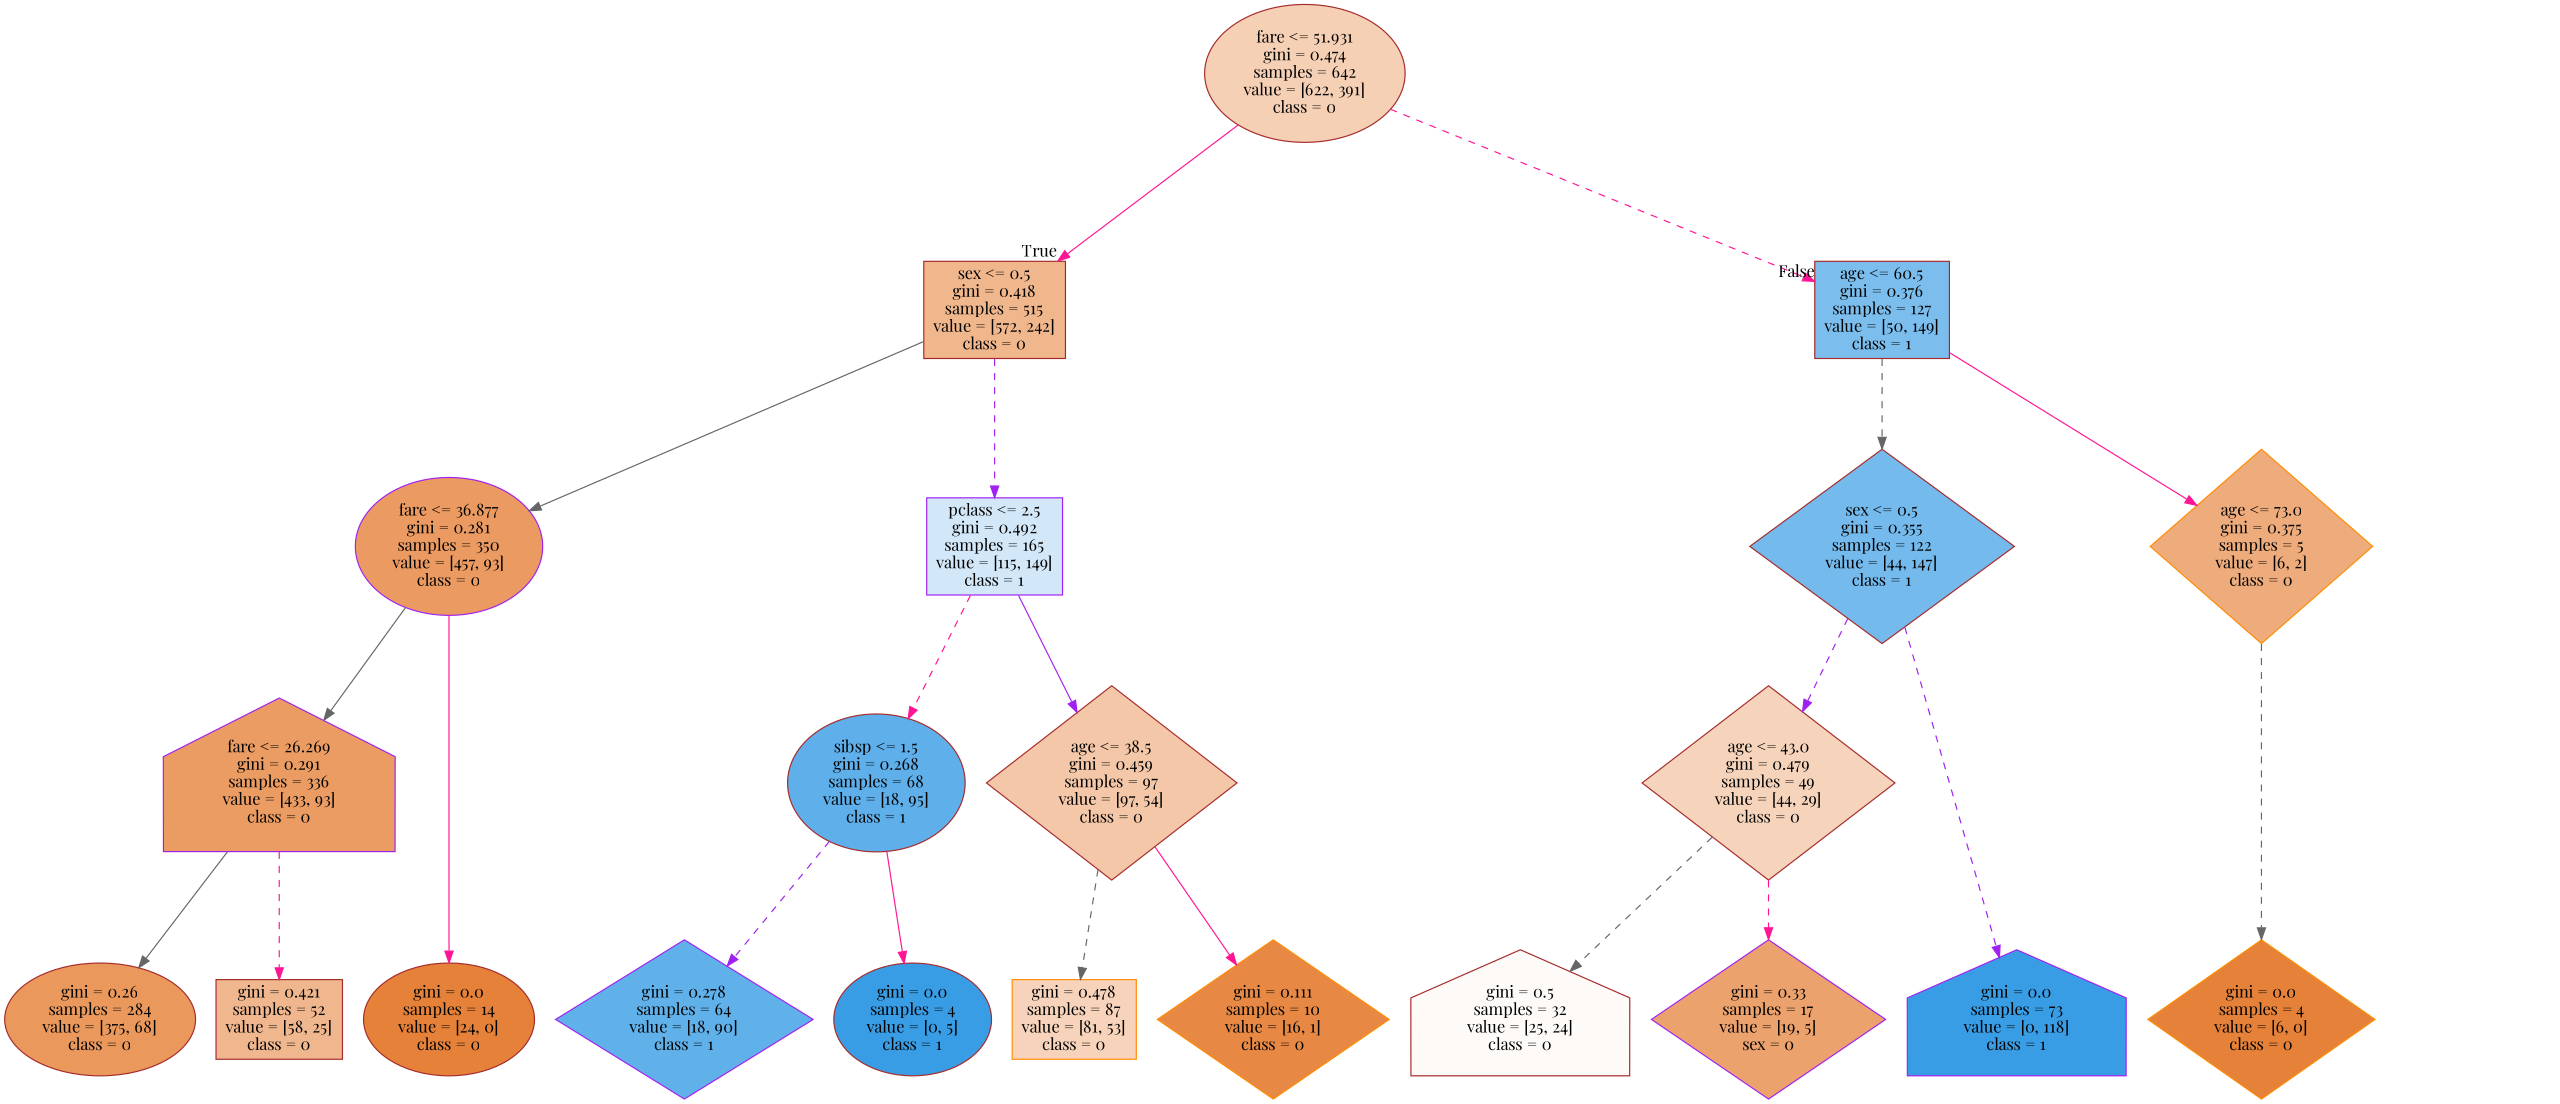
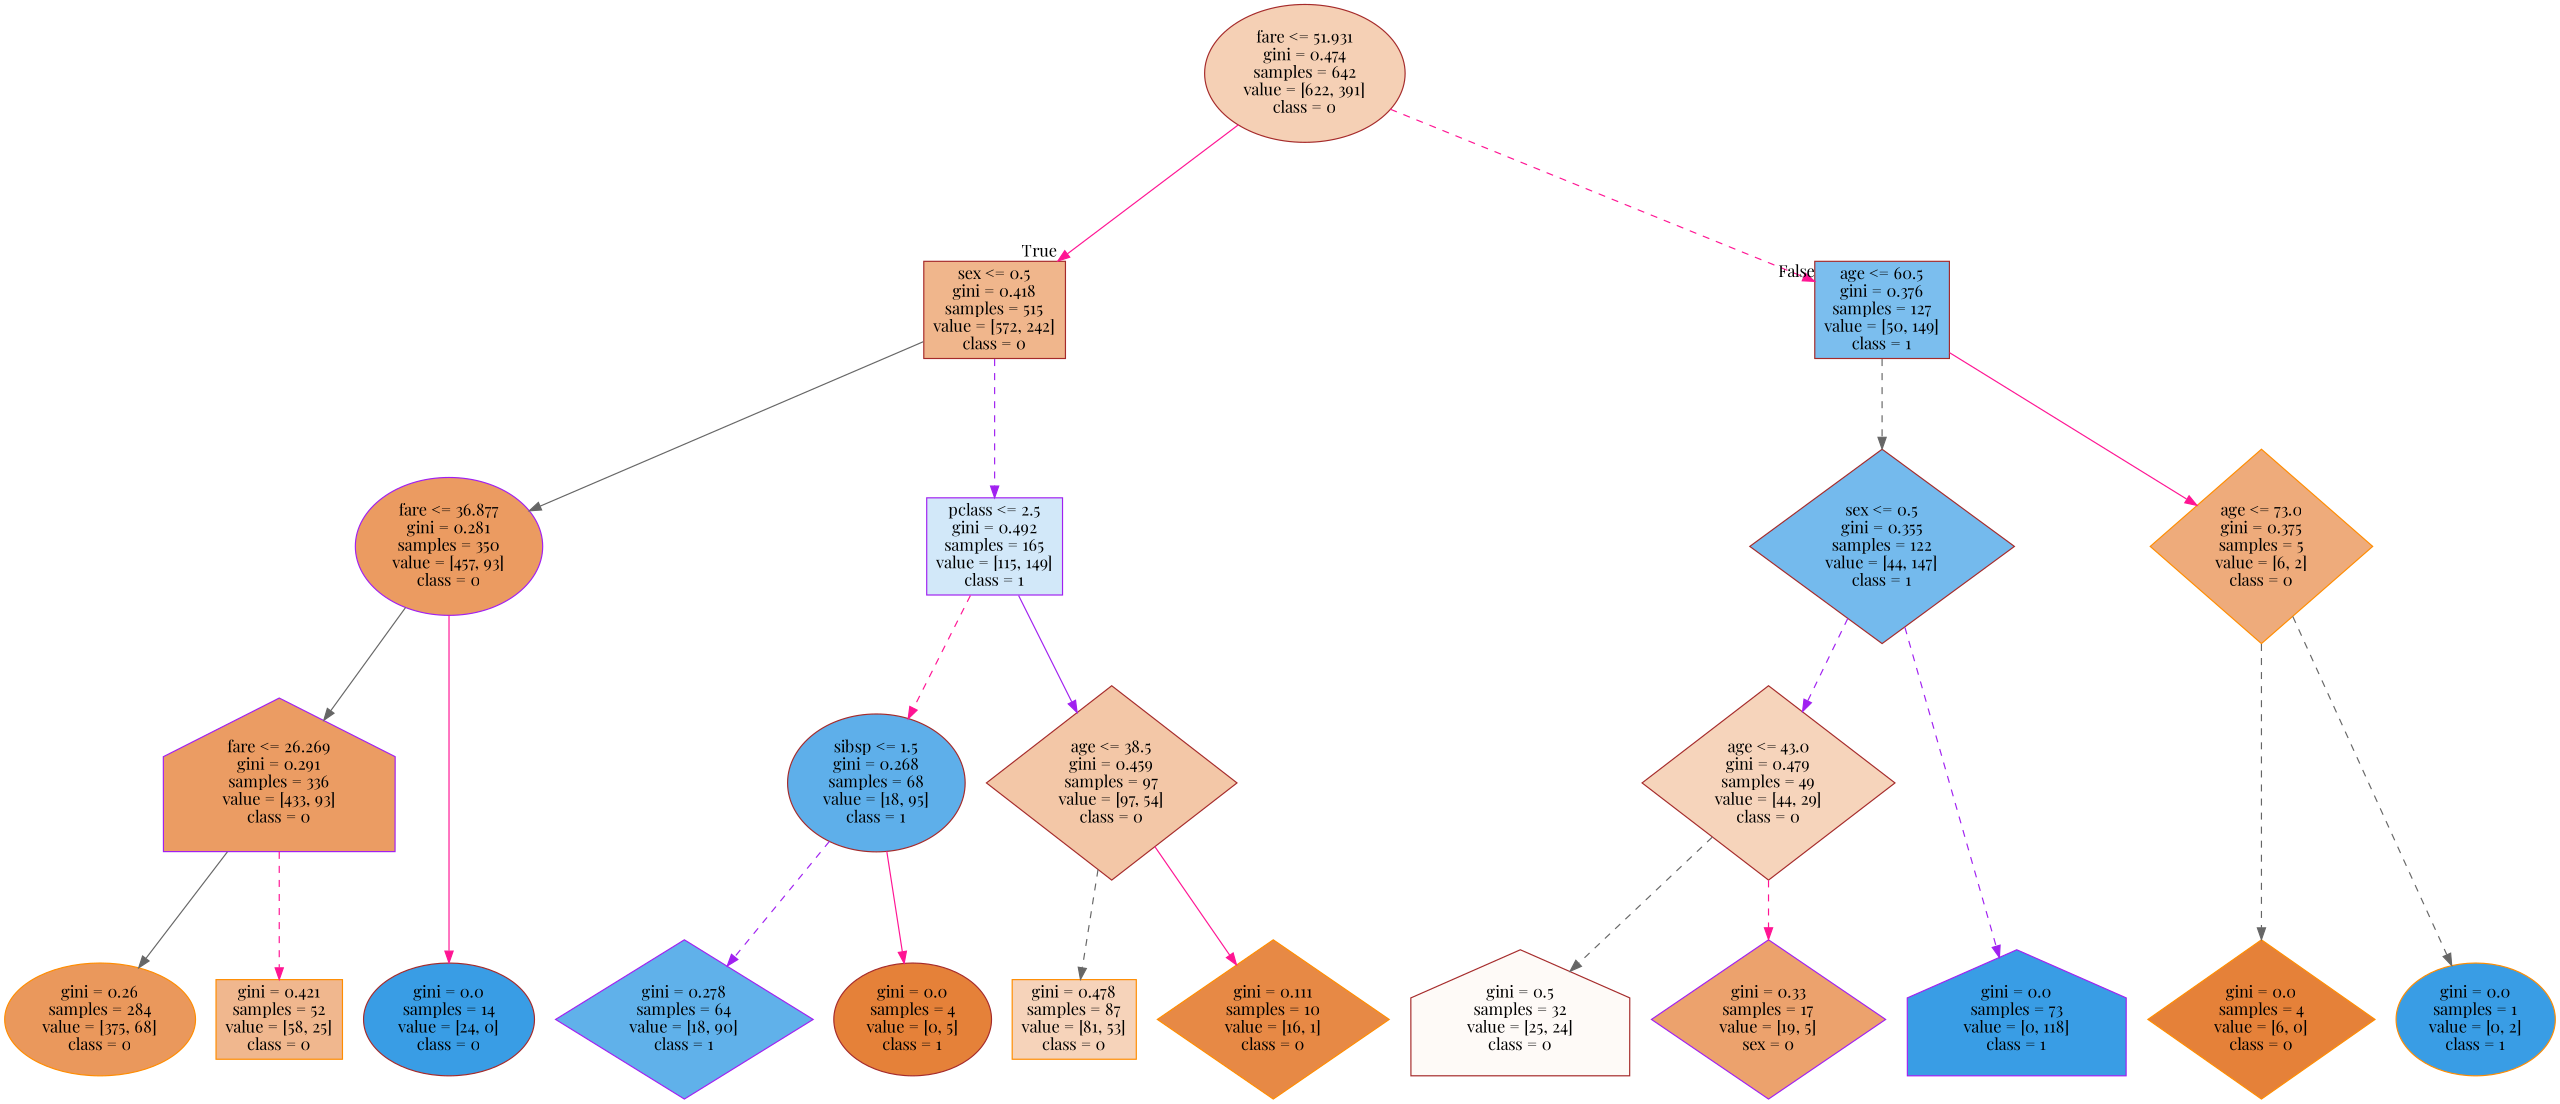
node "gini = 0.26 samples = 284 value = [375, 68] class = 0": color brown -> darkorange
node "gini = 0.421 samples = 52 value = [58, 25] class = 0": color brown -> darkorange
node "gini = 0.0 samples = 14 value = [24, 0] class = 0": fillcolor #e58139ff -> #399de5ff
node "gini = 0.0 samples = 4 value = [0, 5] class = 1": fillcolor #399de5ff -> #e58139ff
node "gini = 0.0 samples = 1 value = [0, 2] class = 1": added
